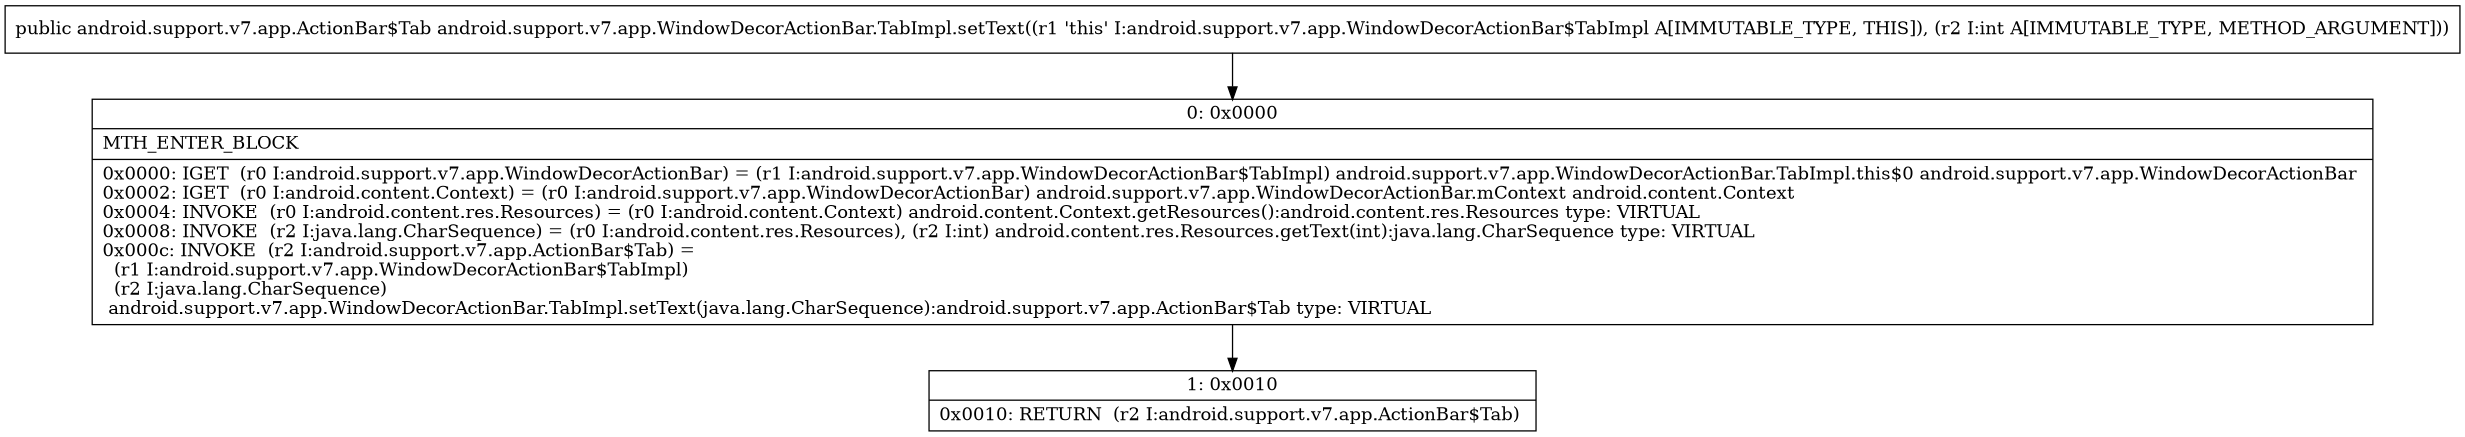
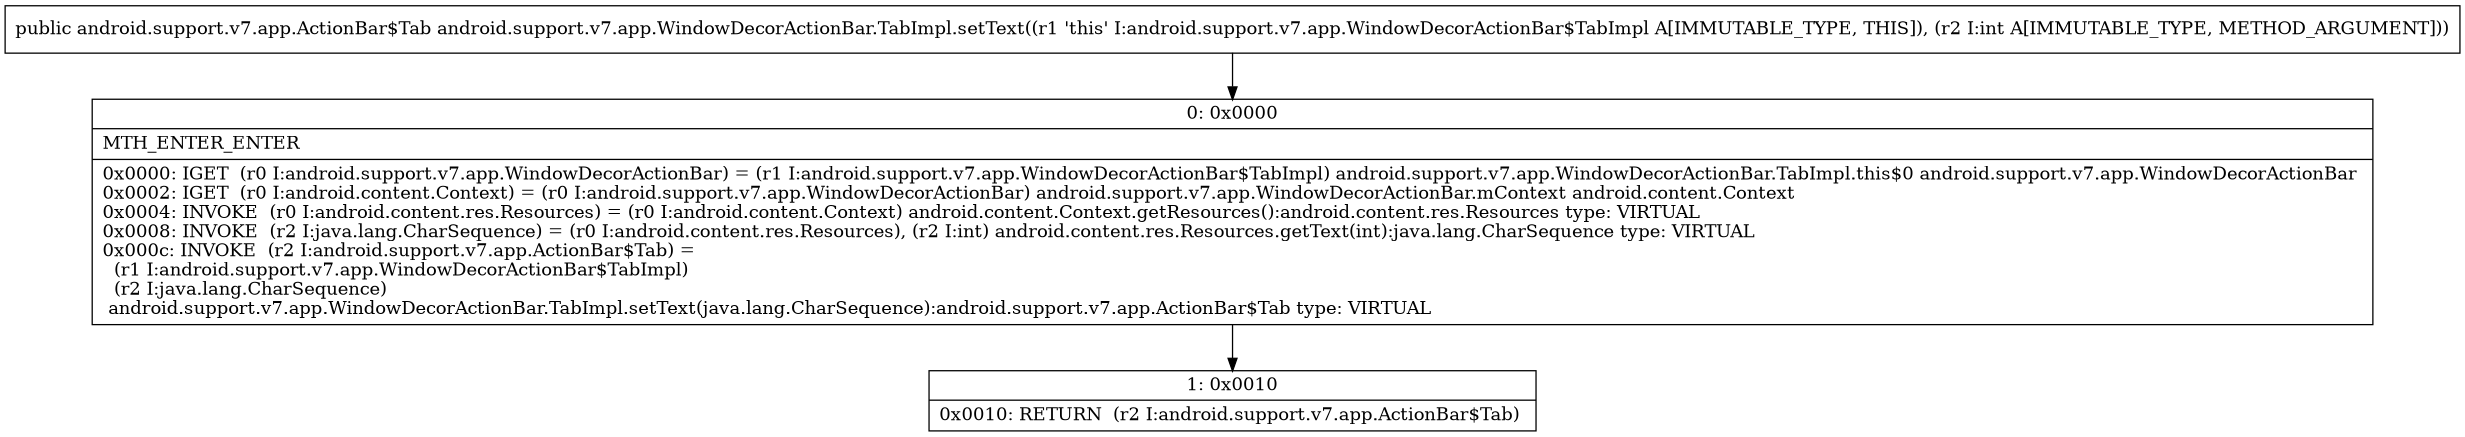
node "0: 0x0000": text "MTH_ENTER_BLOCK" -> "MTH_ENTER_ENTER"
